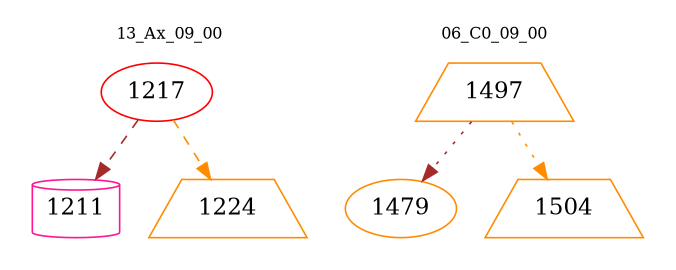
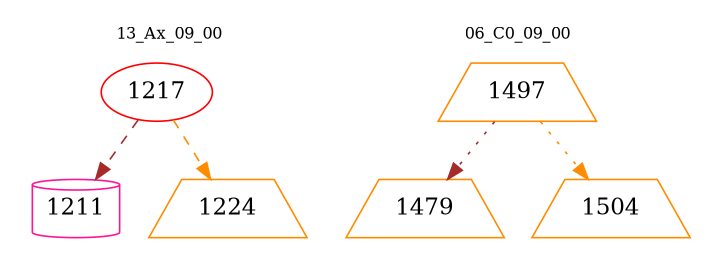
node "1479": shape ellipse -> trapezium
